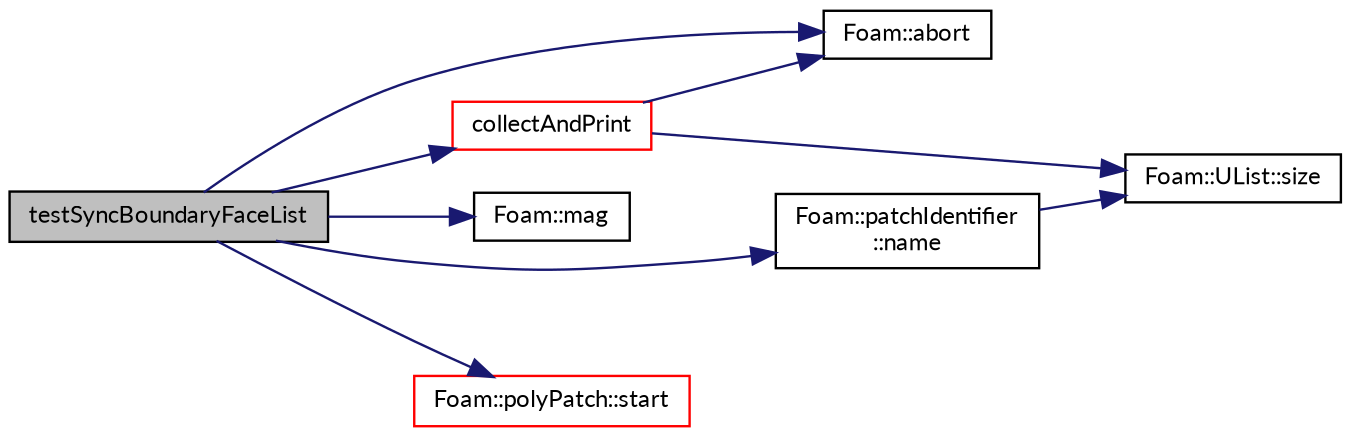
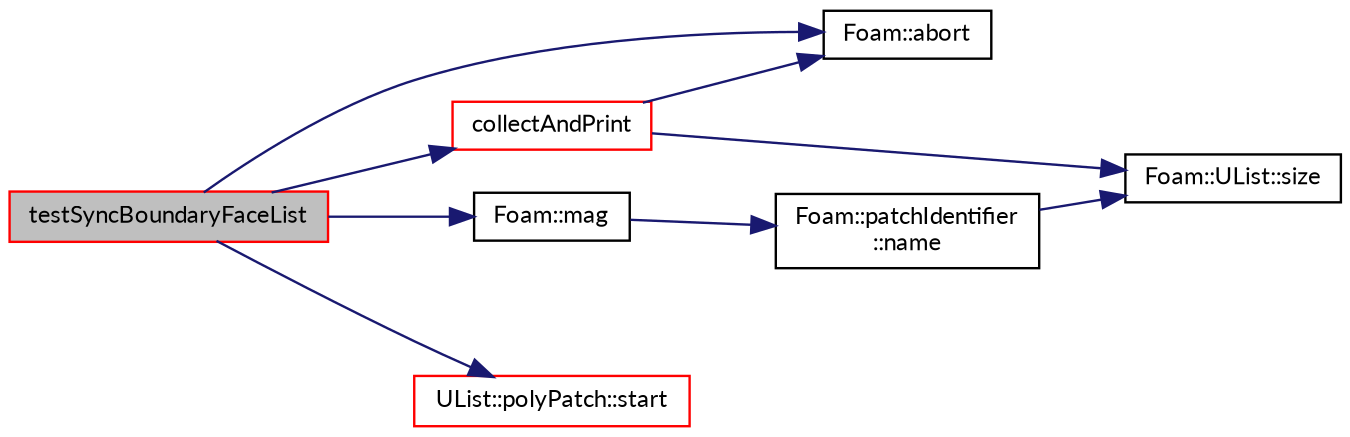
node "testSyncBoundaryFaceList": color black -> red
edge "testSyncBoundaryFaceList" -> "Foam::patchIdentifier ::name": now "Foam::mag" -> "Foam::patchIdentifier ::name"
node "Foam::polyPatch::start": label "Foam::polyPatch::start" -> "UList::polyPatch::start"
